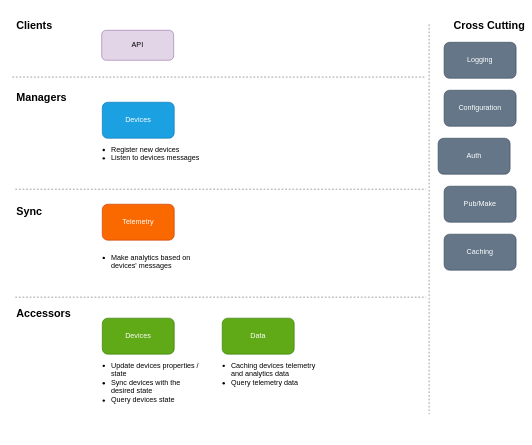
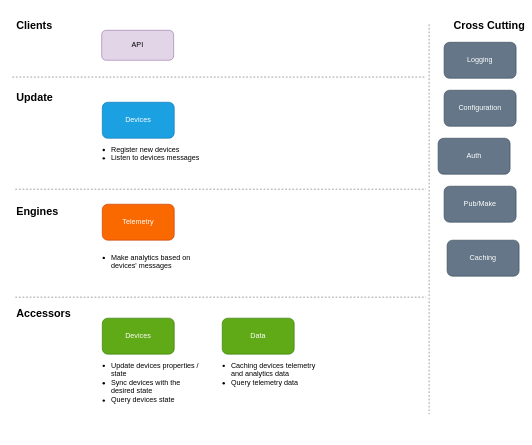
node "Managers": label "Managers" -> "Update"
node "Sync": label "Sync" -> "Engines"
node "Caching": moved (480, 252) -> (483, 258)
